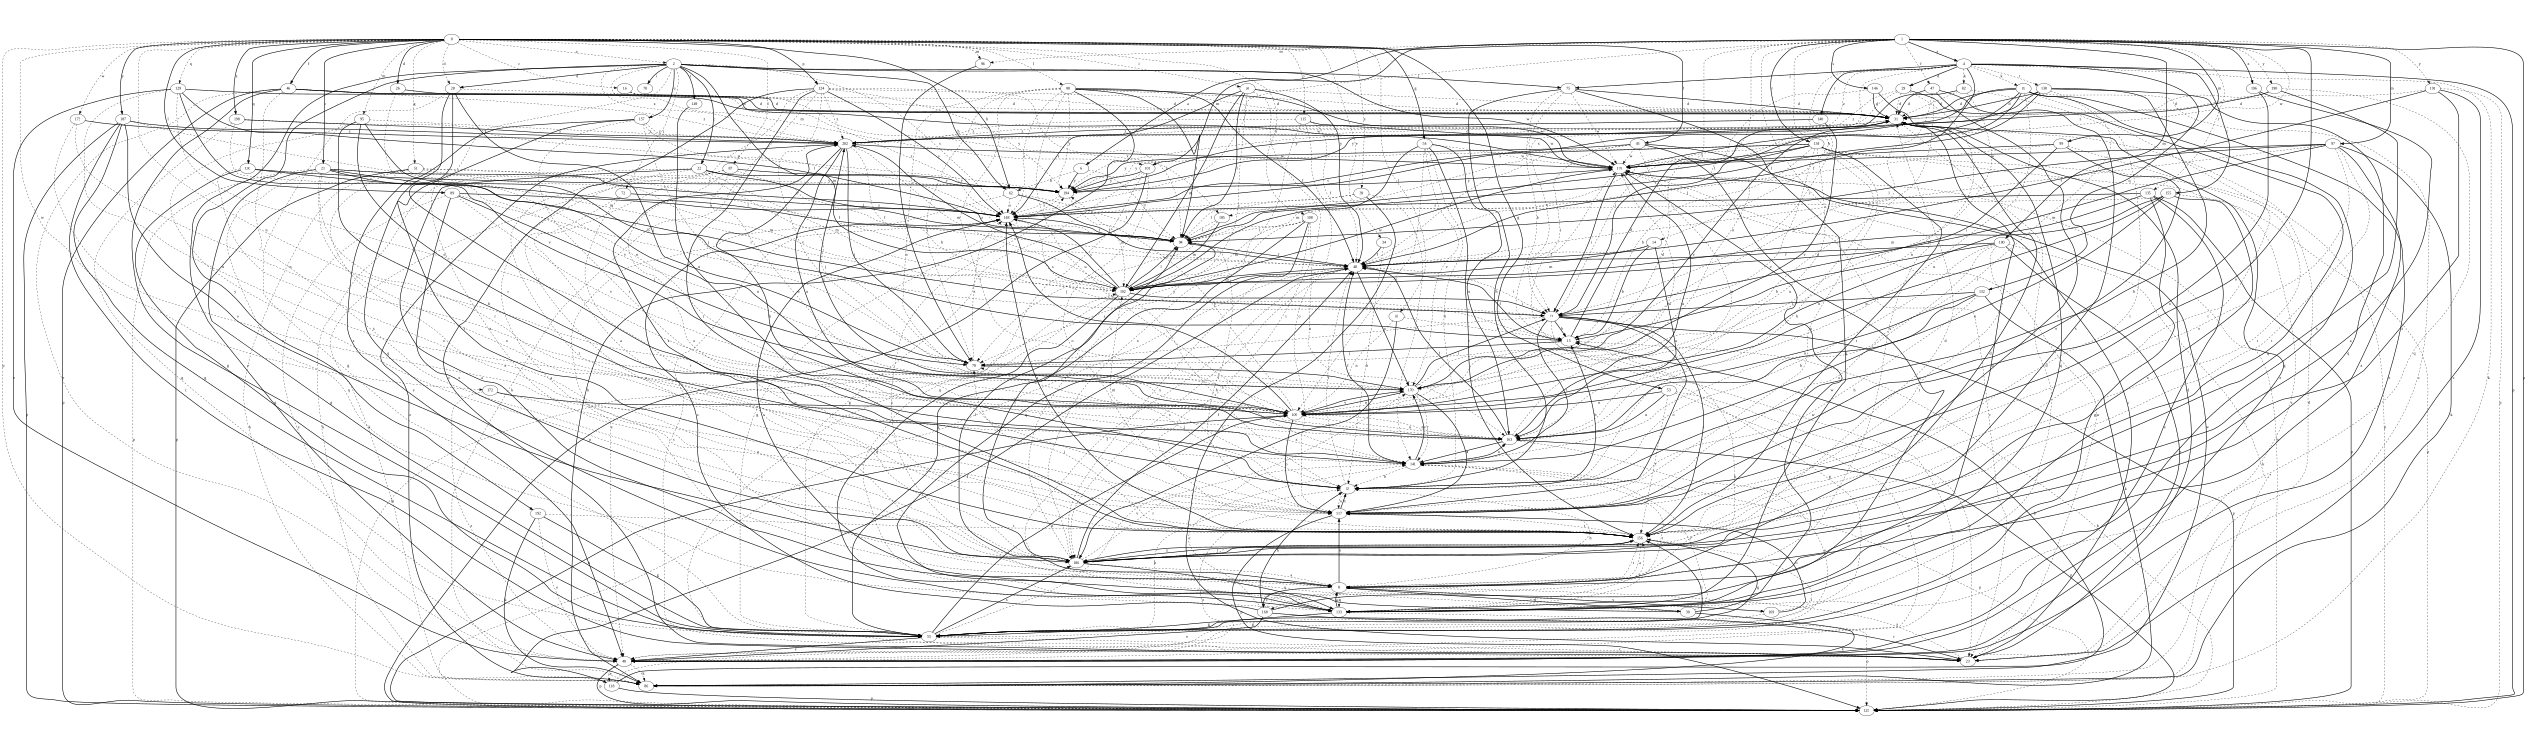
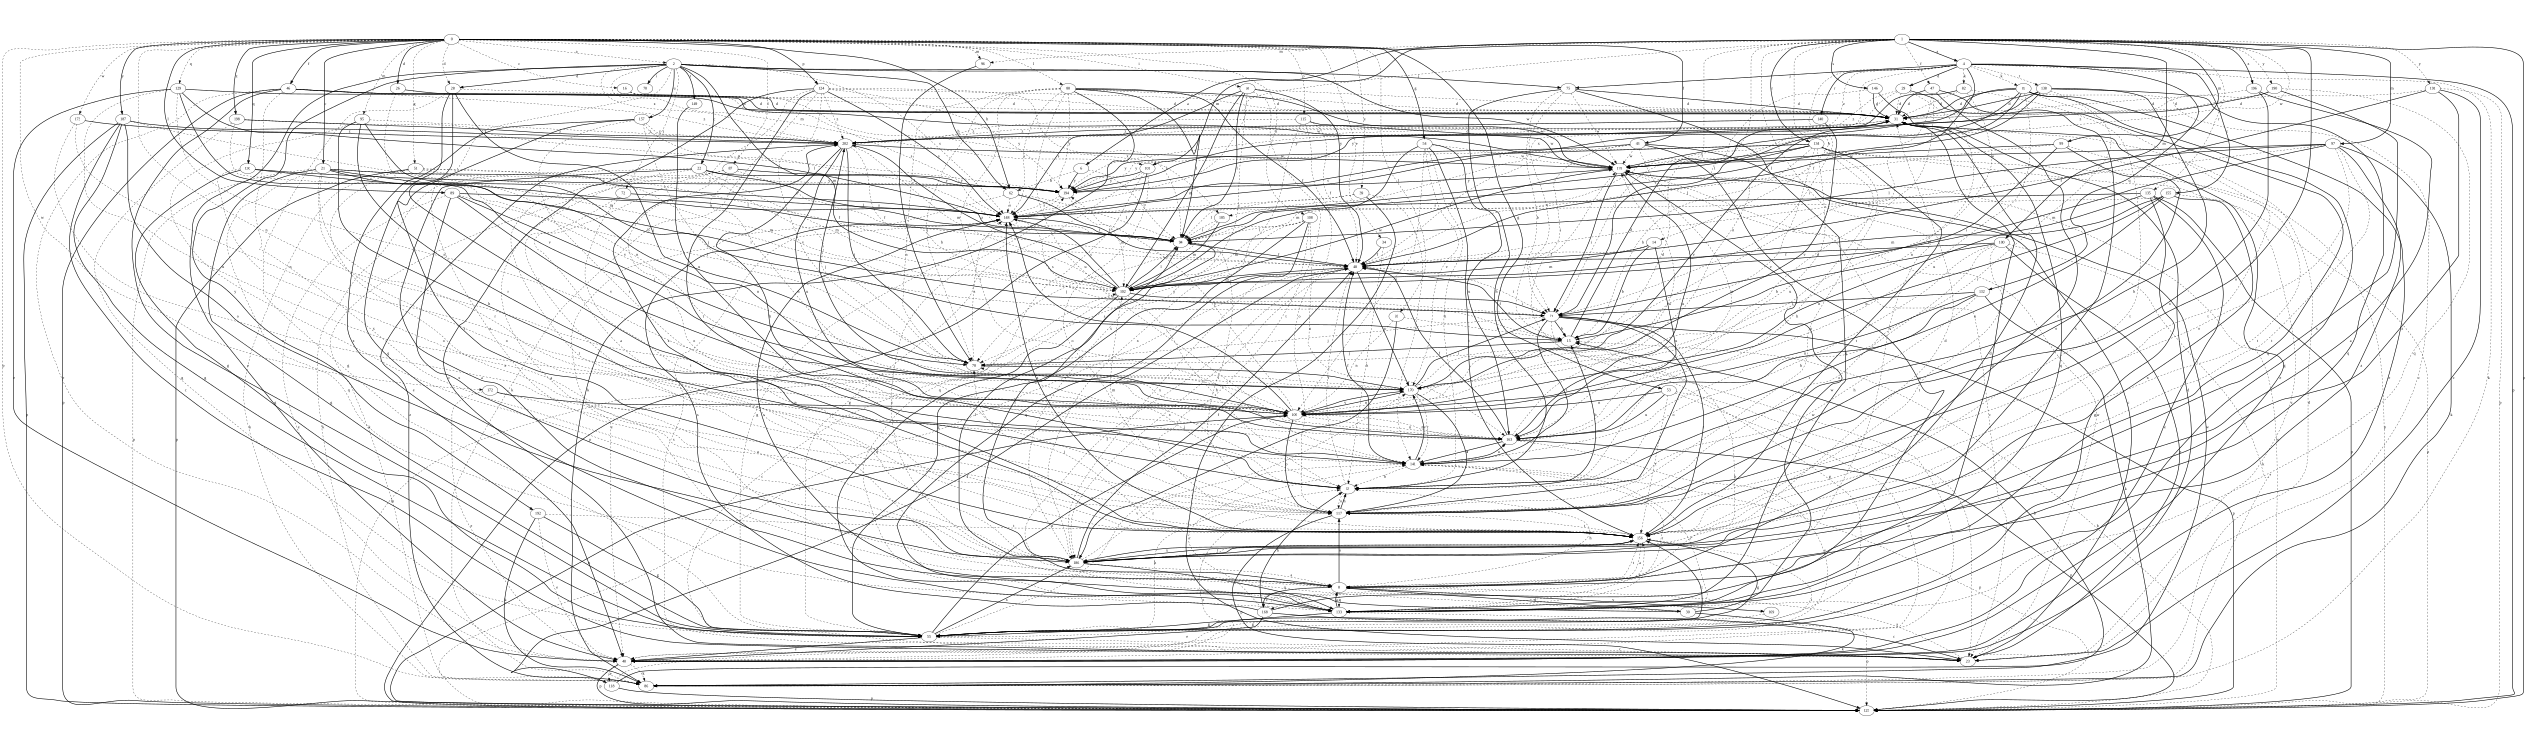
edge "89" -> "170": style dashed -> bold
edge "169" -> "31": now "196" -> "31"
edge "169" -> "117": removed, label "o"
